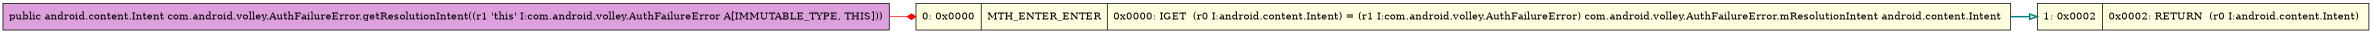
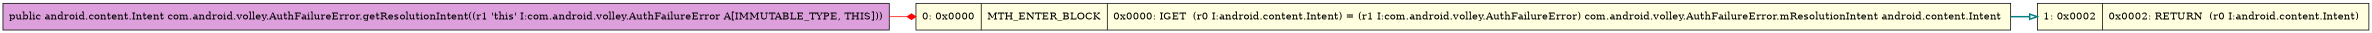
node "0: 0x0000": text "MTH_ENTER_ENTER" -> "MTH_ENTER_BLOCK"
